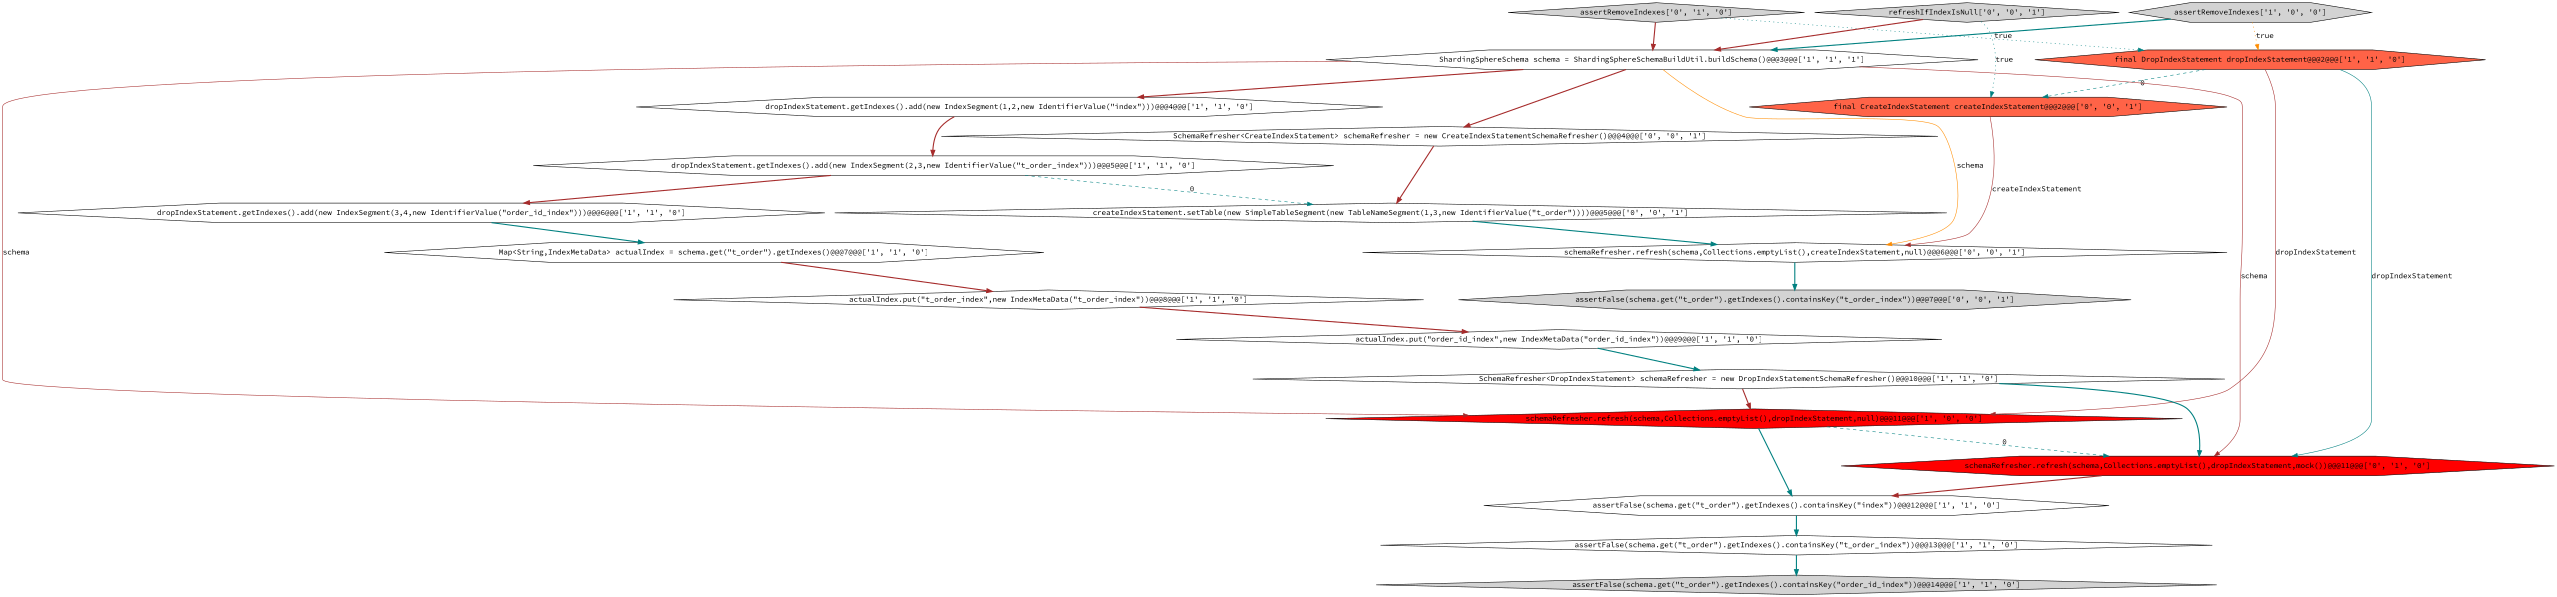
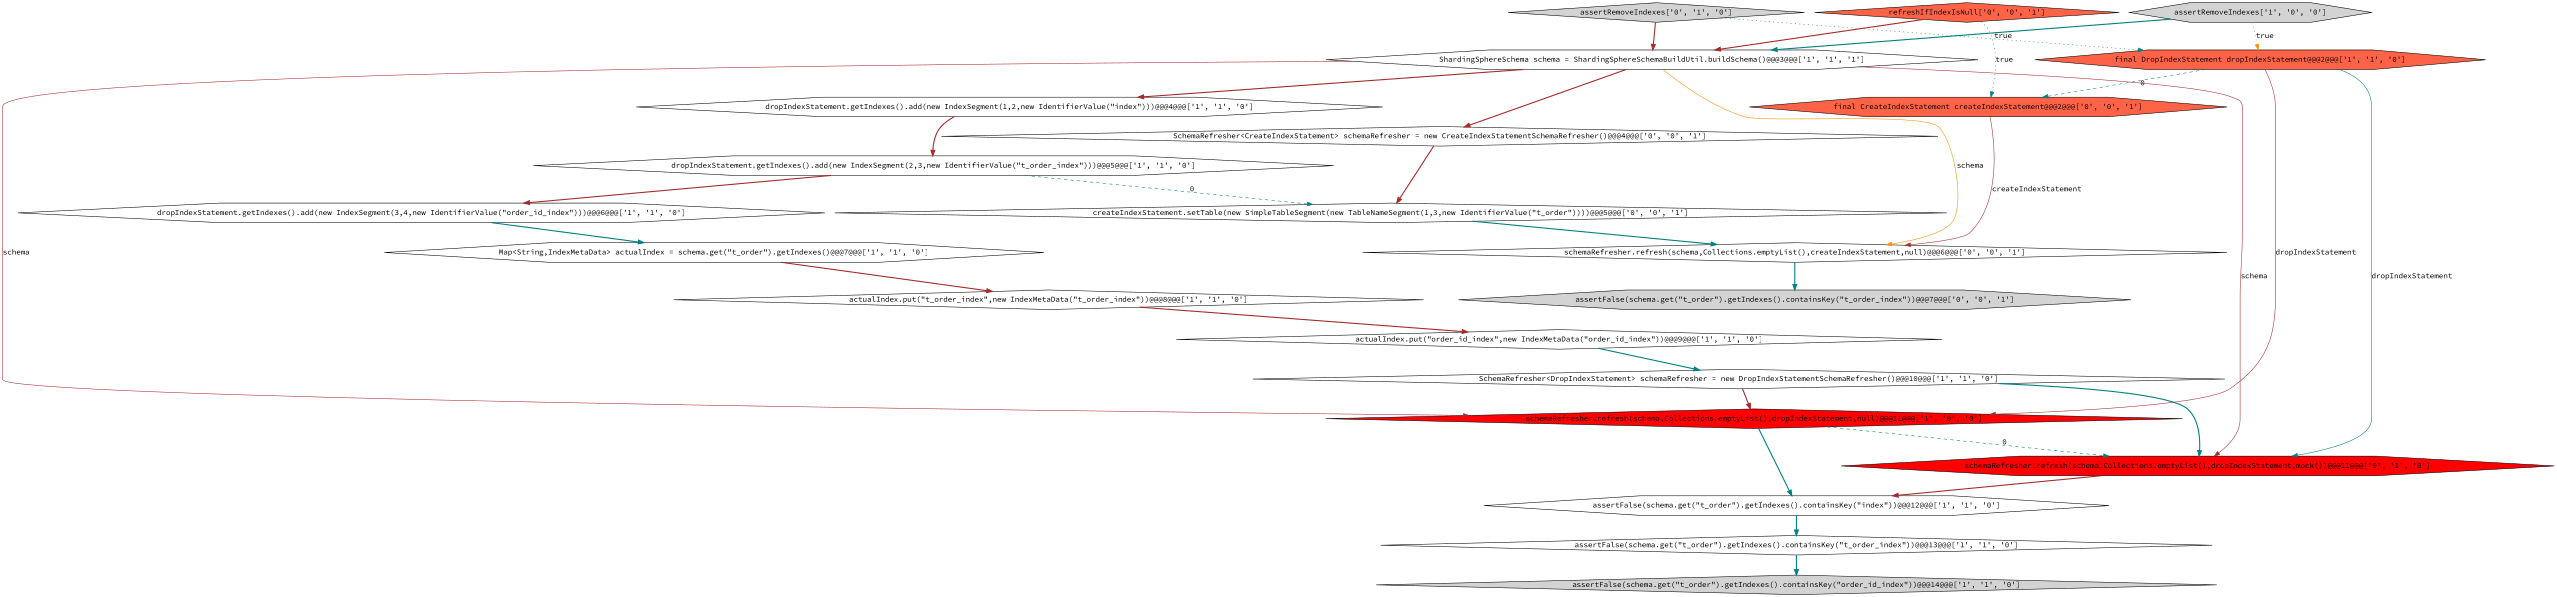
node "refreshIfIndexIsNull['0', '0', '1']": fillcolor lightgray -> tomato
